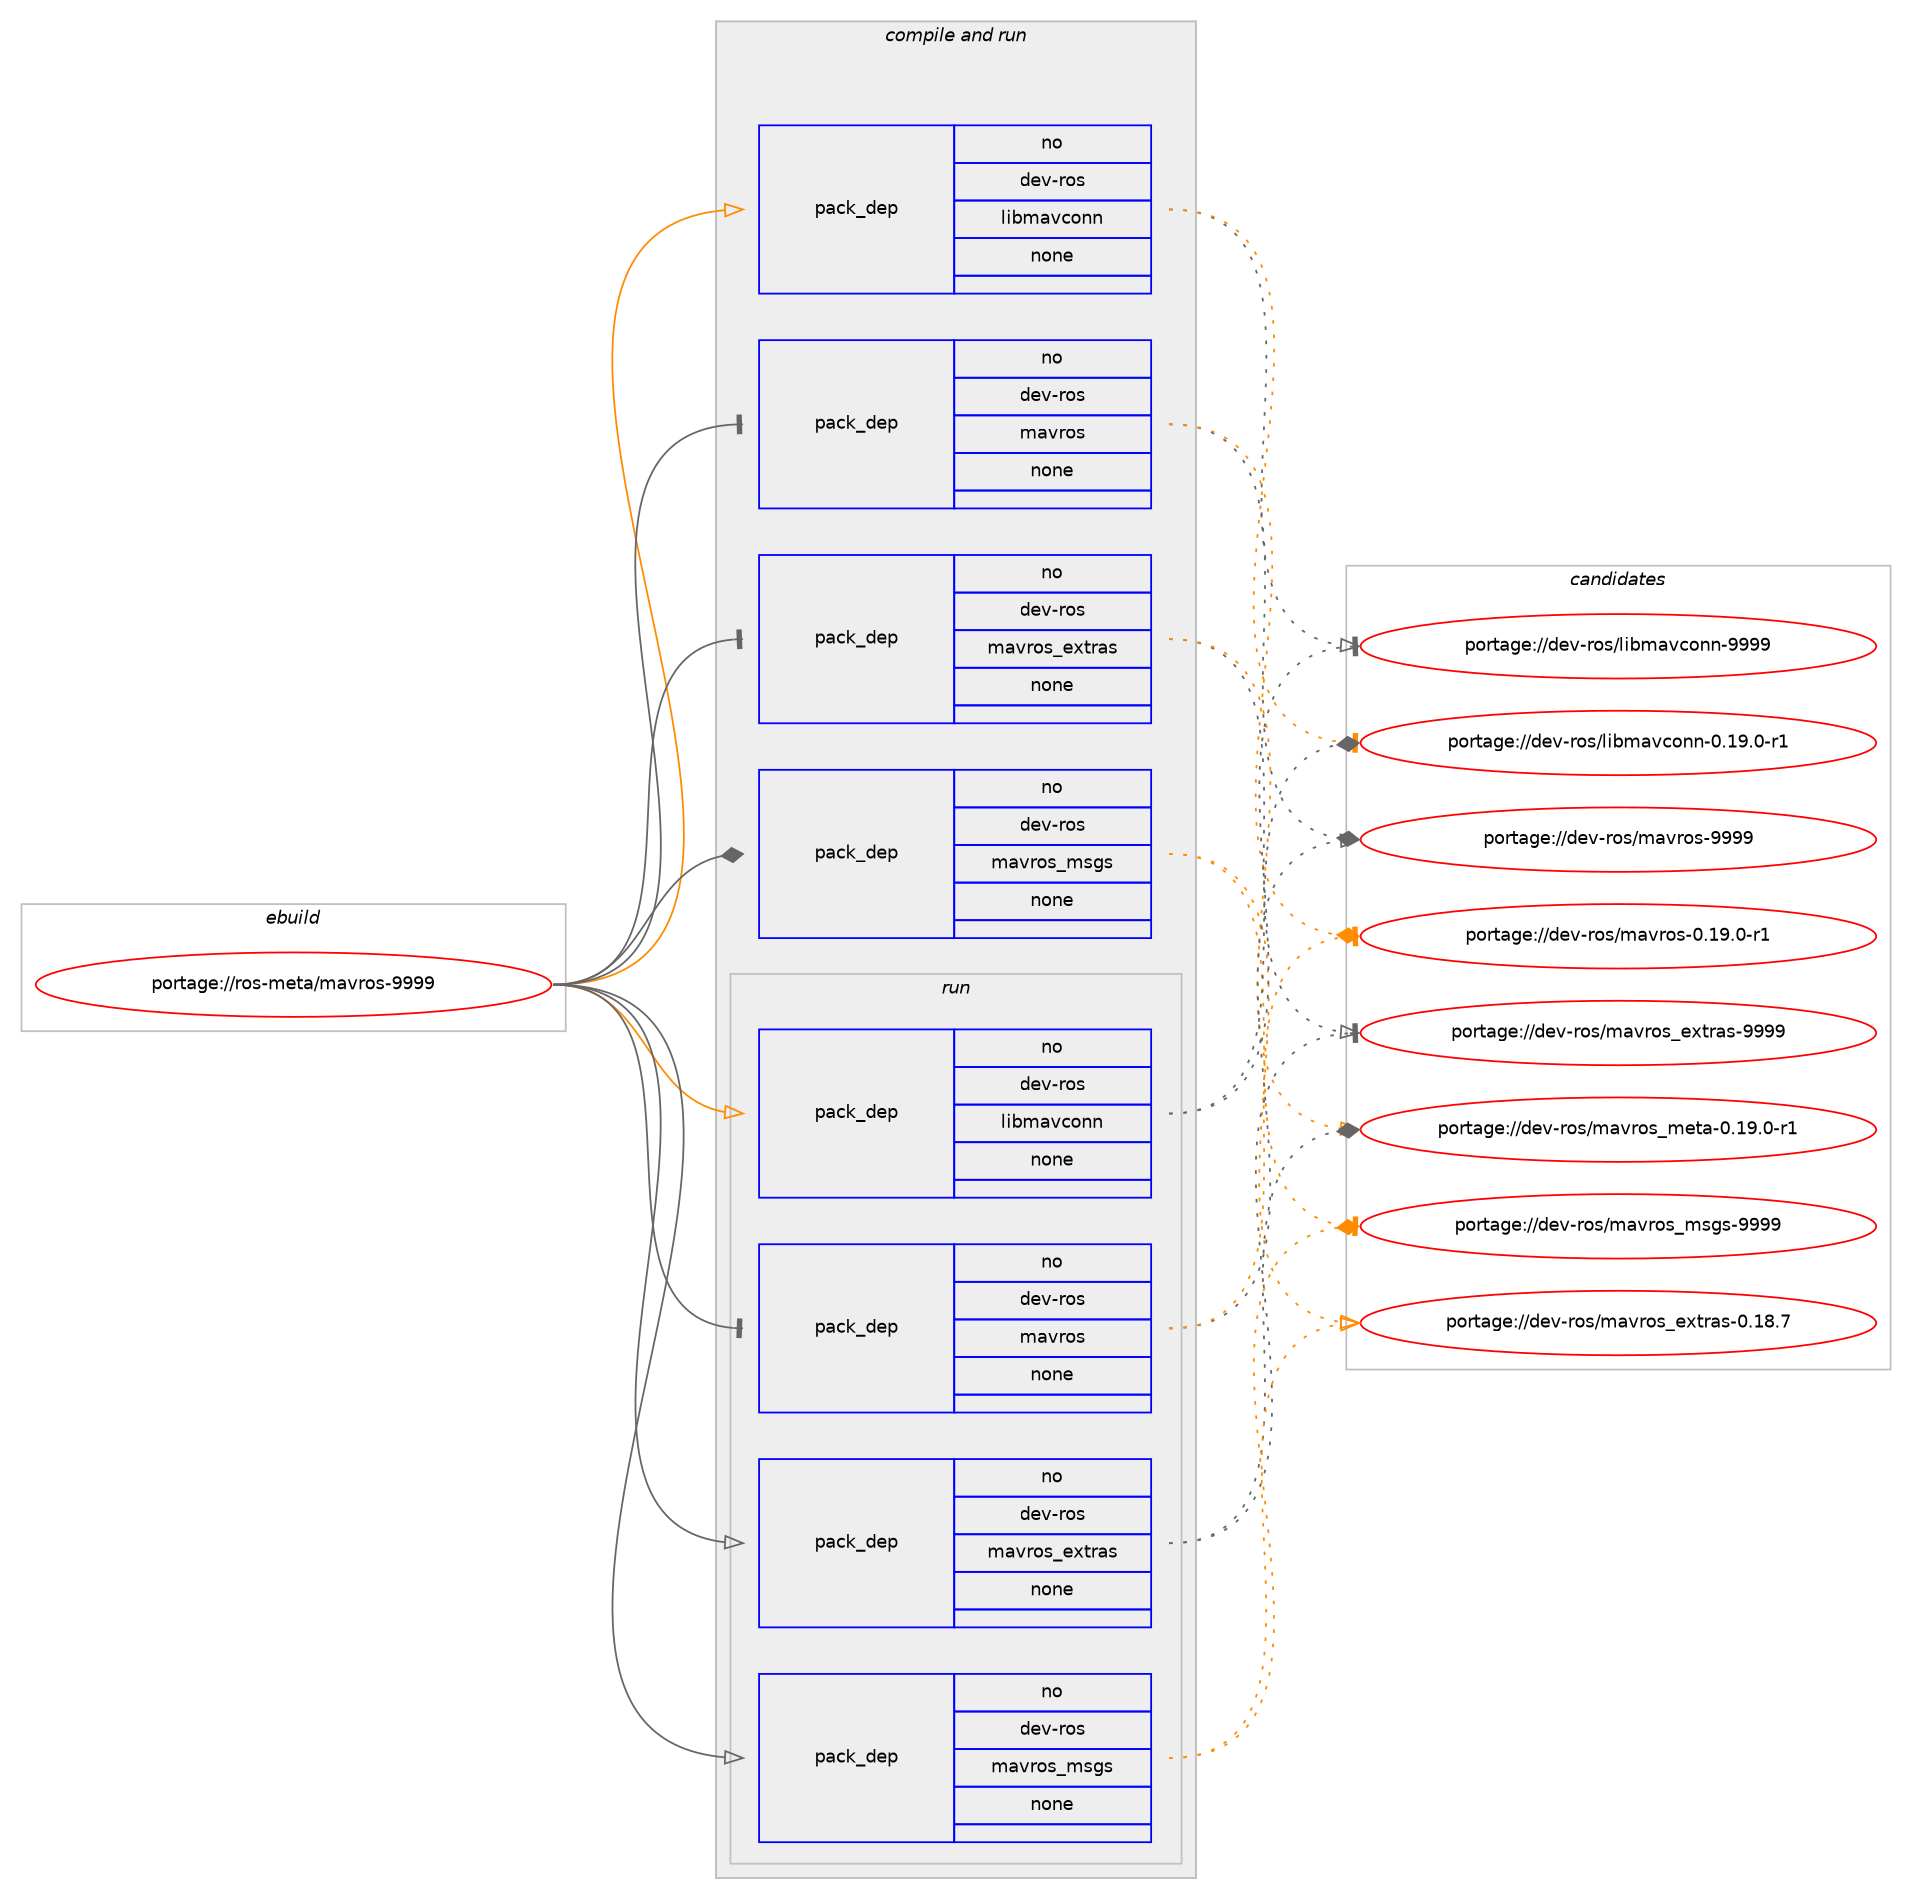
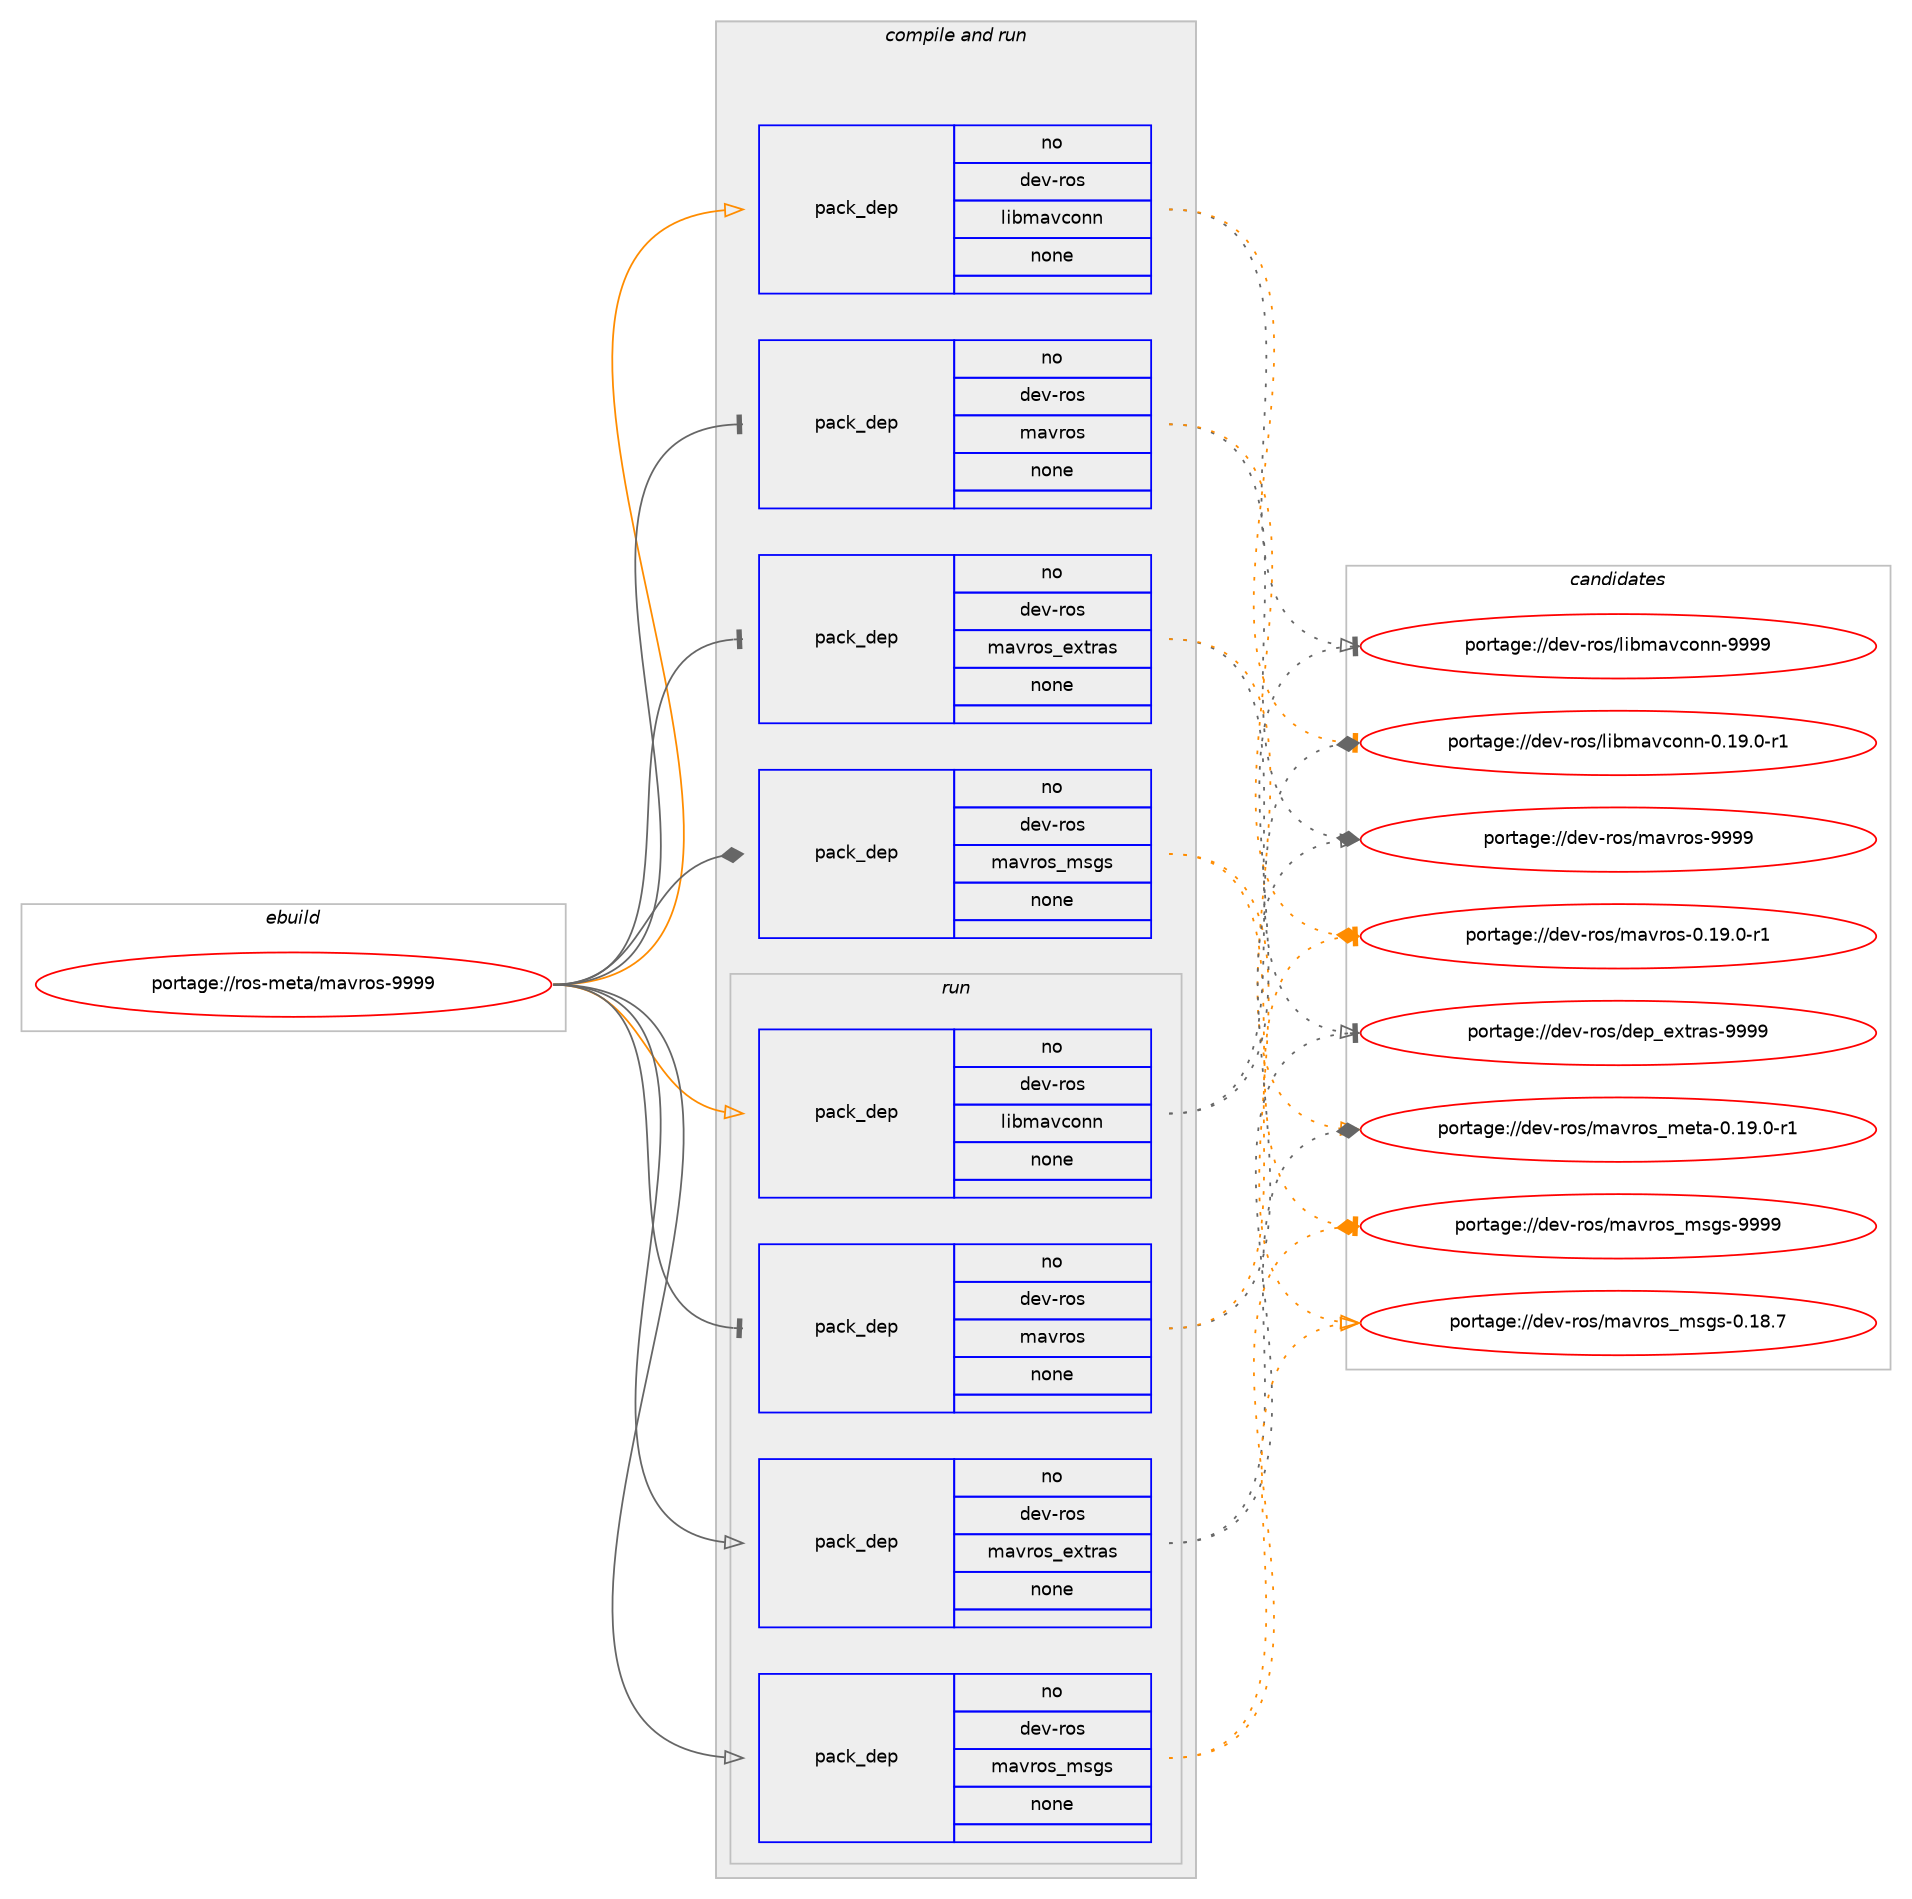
node "portage://dev-ros/mavros_extras-9999": label "portage://dev-ros/mavros_extras-9999" -> "portage://dev-ros/dep_extras-9999"
node "portage://dev-ros/mavros_extras-0.18.7": label "portage://dev-ros/mavros_extras-0.18.7" -> "portage://dev-ros/mavros_msgs-0.18.7"
